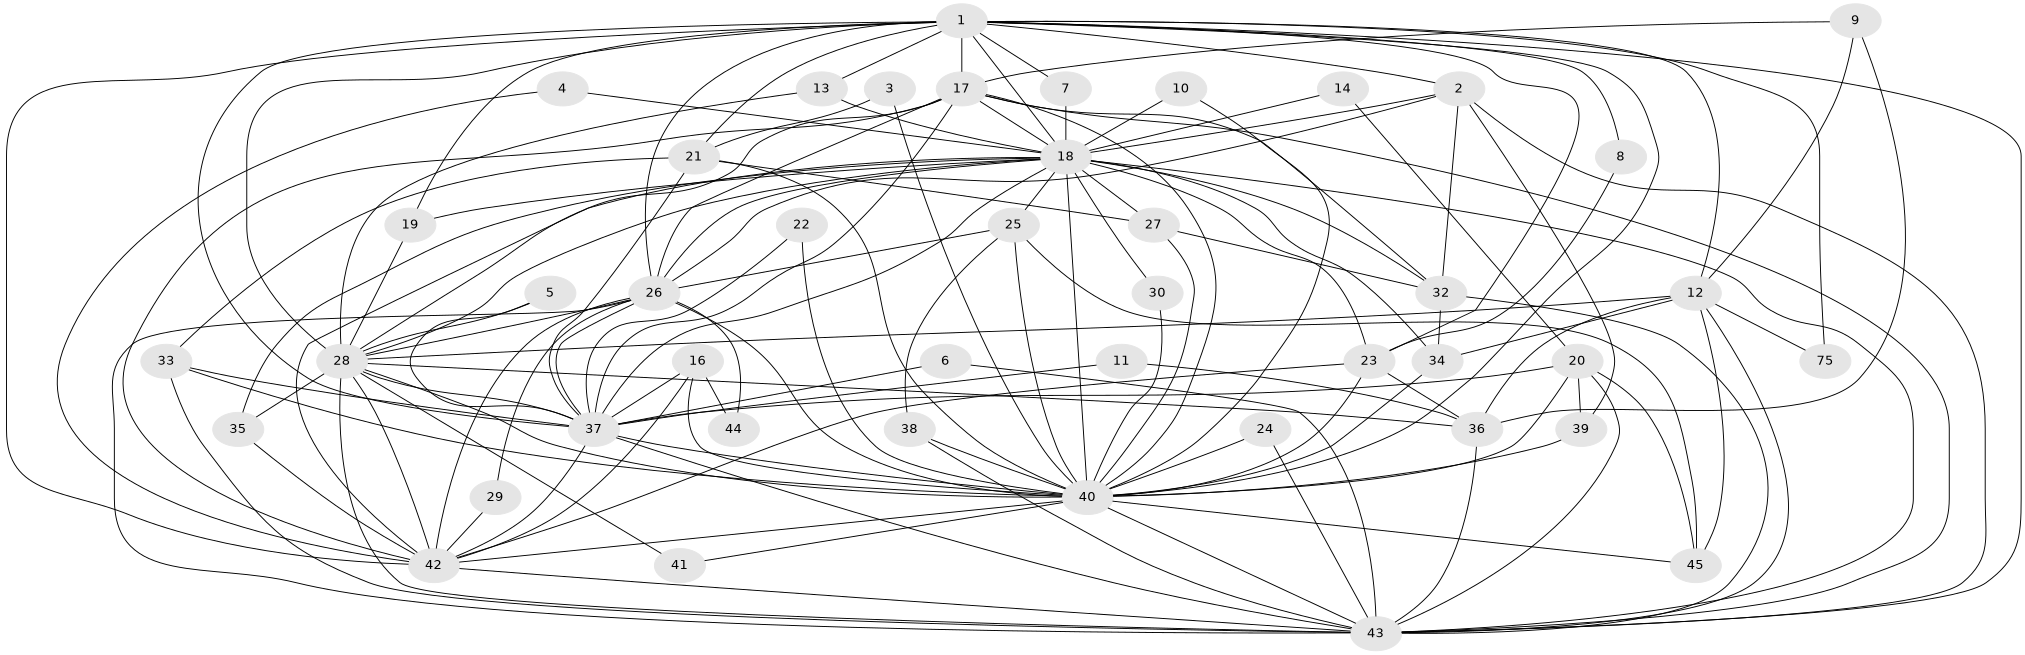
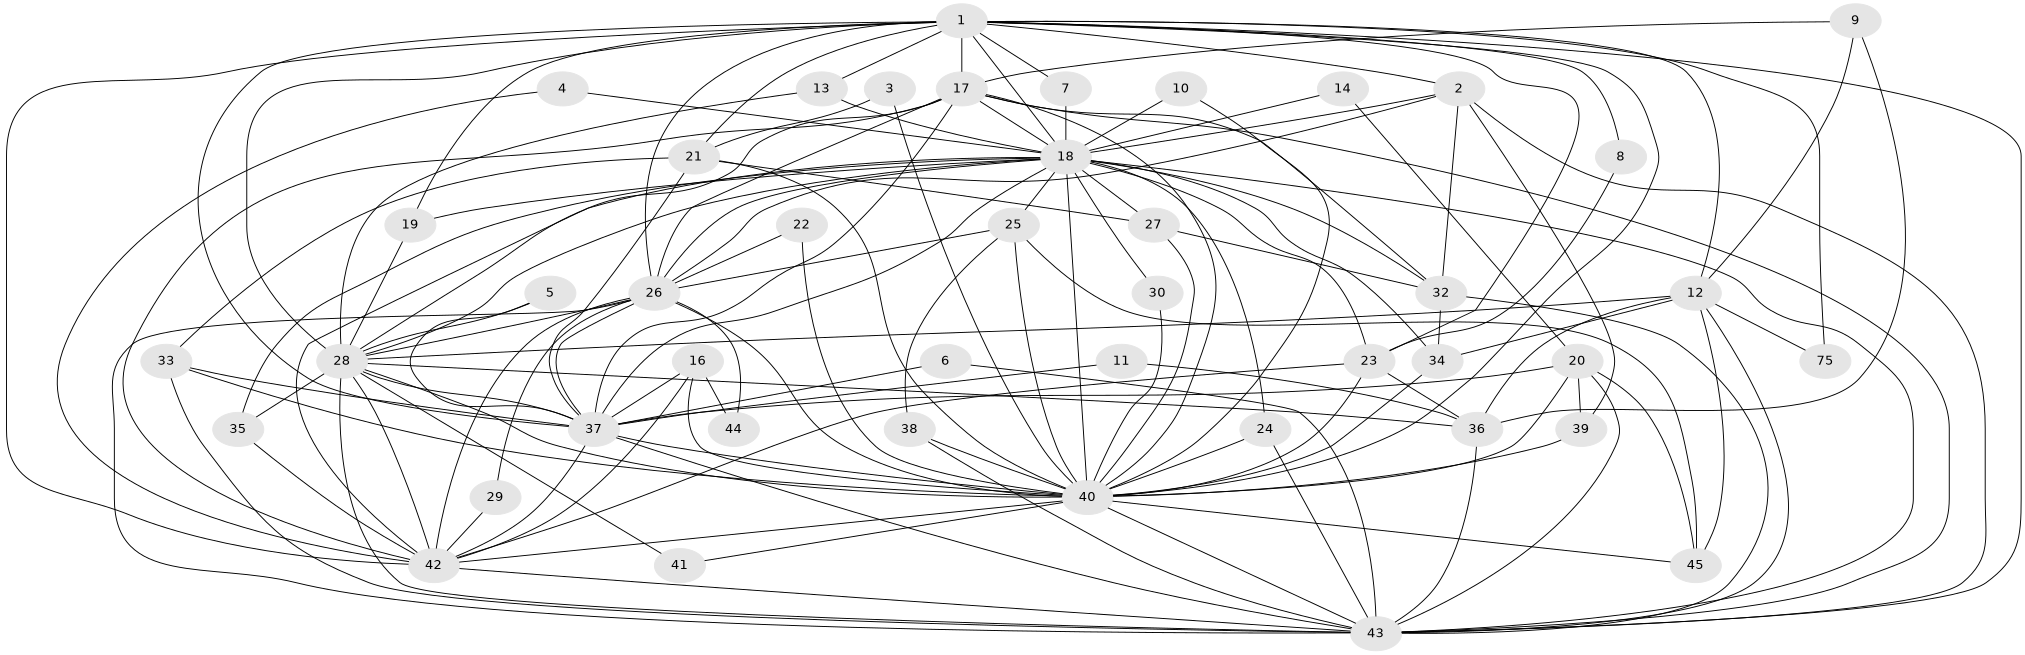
edge "18" -- "24": added
edge "22" -- "37": now "22" -- "26"
